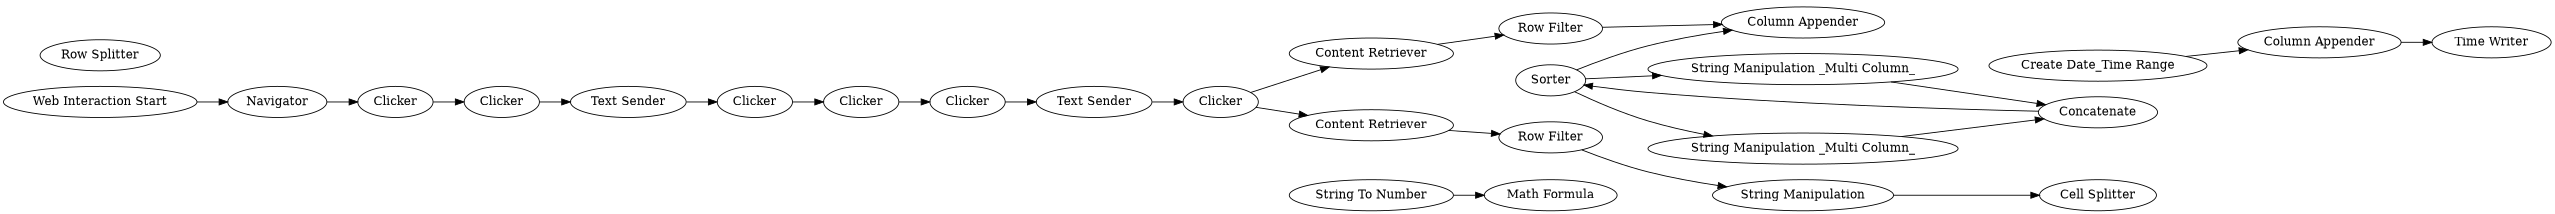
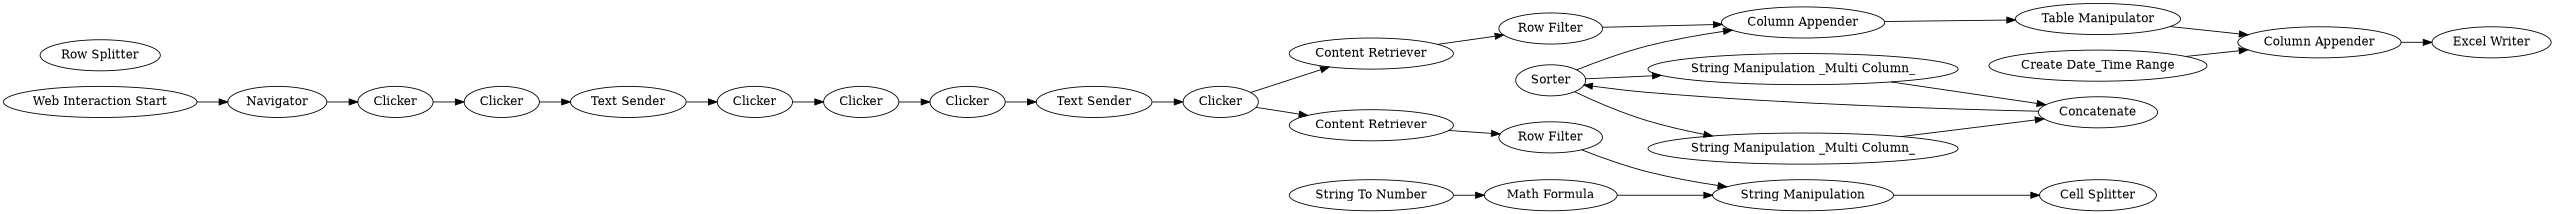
node "Table Manipulator": added
node "Time Writer": label "Time Writer" -> "Excel Writer"
edge "Math Formula" -> "String Manipulation": added
